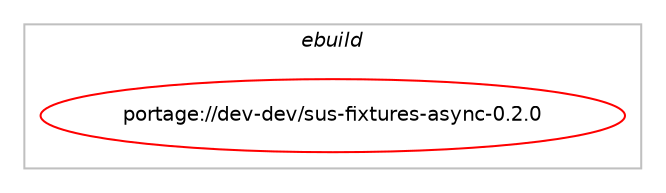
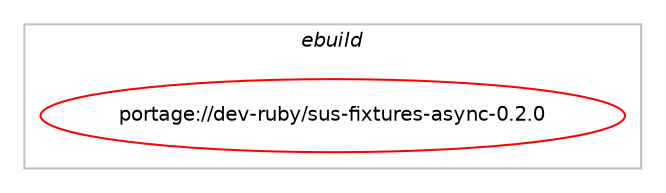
node "portage://dev-dev/sus-fixtures-async-0.2.0": label "portage://dev-dev/sus-fixtures-async-0.2.0" -> "portage://dev-ruby/sus-fixtures-async-0.2.0"
